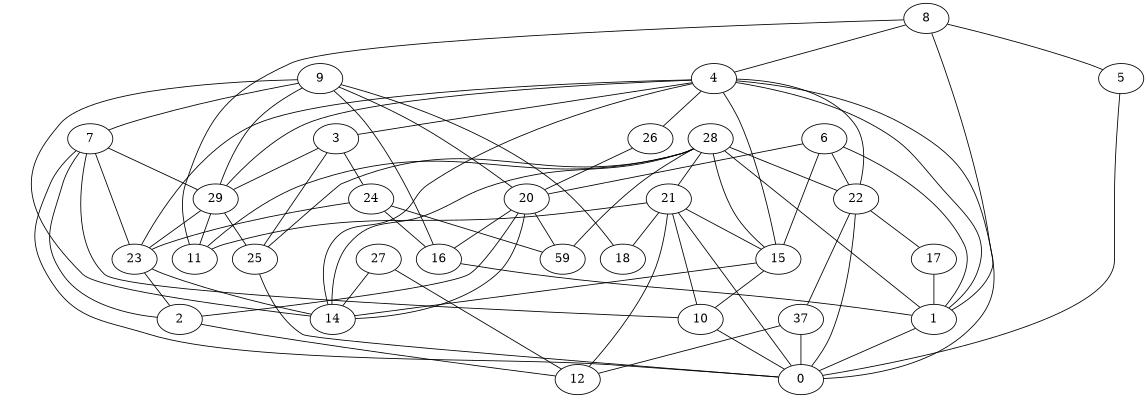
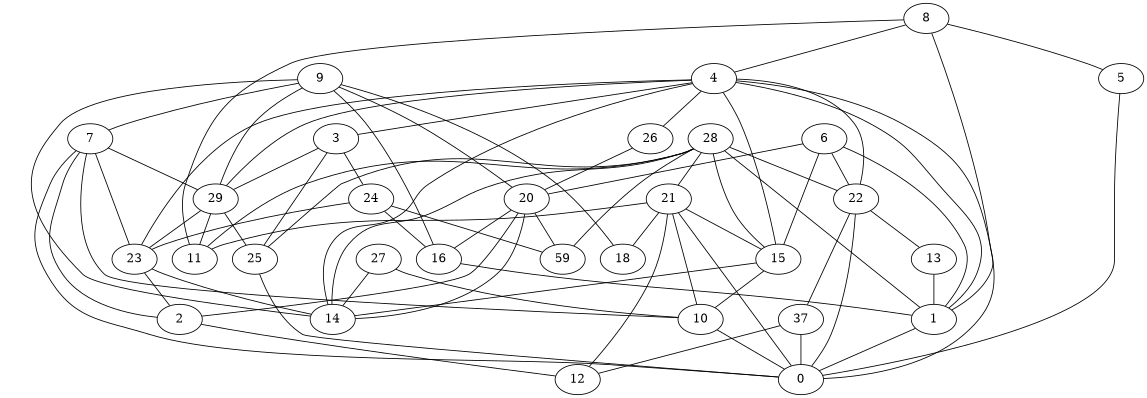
node "17": label "17" -> "13"
edge "27" -- "12": now "27" -- "10"
